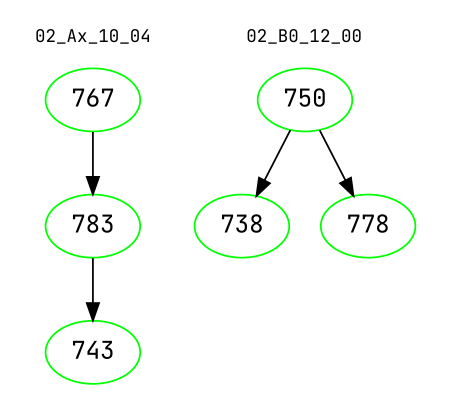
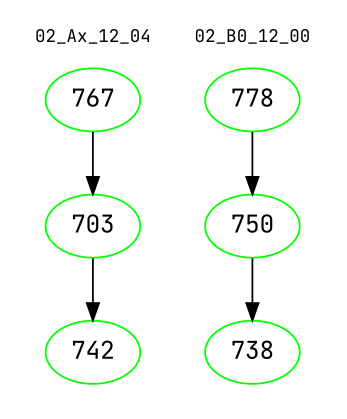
cluster "02_Ax_10_04": label "02_Ax_10_04" -> "02_Ax_12_04"
edge "750" -> "778": reversed
node "783": label "783" -> "703"
node "743": label "743" -> "742"
